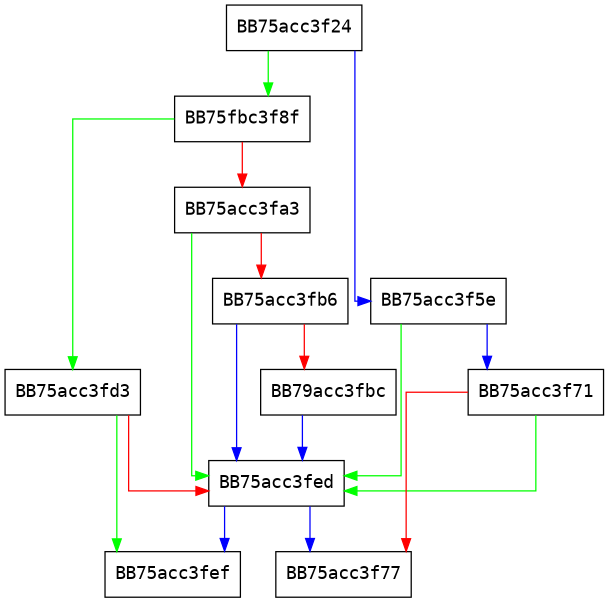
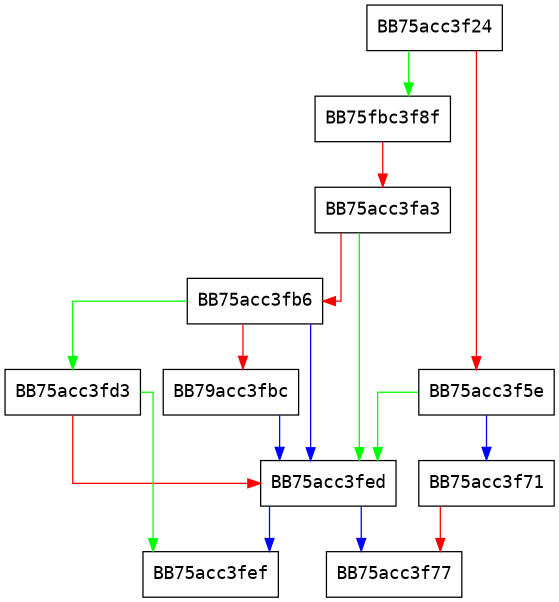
edge "BB75acc3f24" -> "BB75acc3f5e": color blue -> red
edge "BB75fbc3f8f" -> "BB75acc3fd3": now "BB75acc3fb6" -> "BB75acc3fd3"
edge "BB75acc3f71" -> "BB75acc3fed": removed
